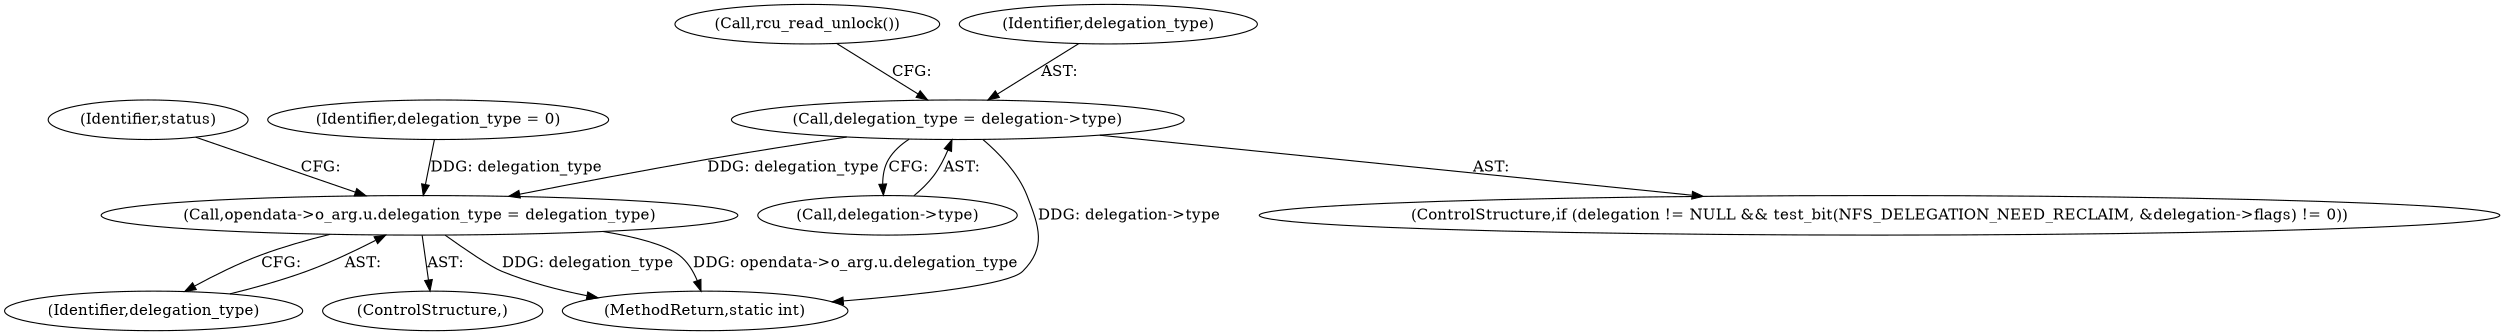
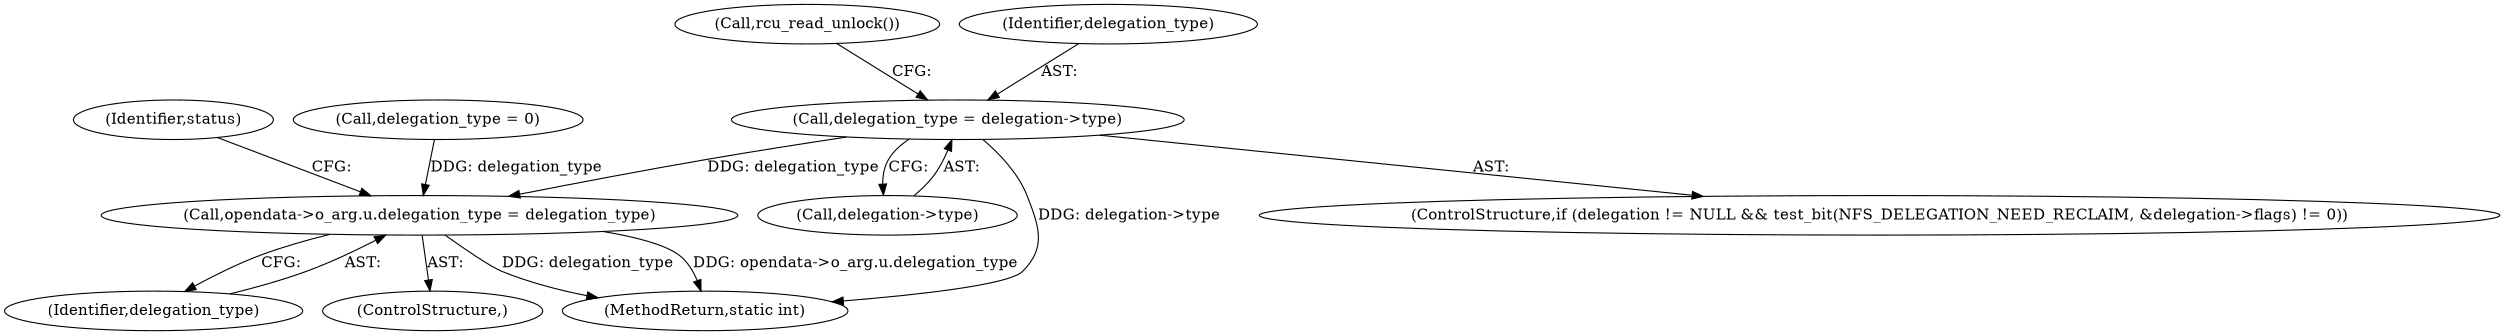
node "(Identifier,delegation_type = 0)": label "(Identifier,delegation_type = 0)" -> "(Call,delegation_type = 0)"
